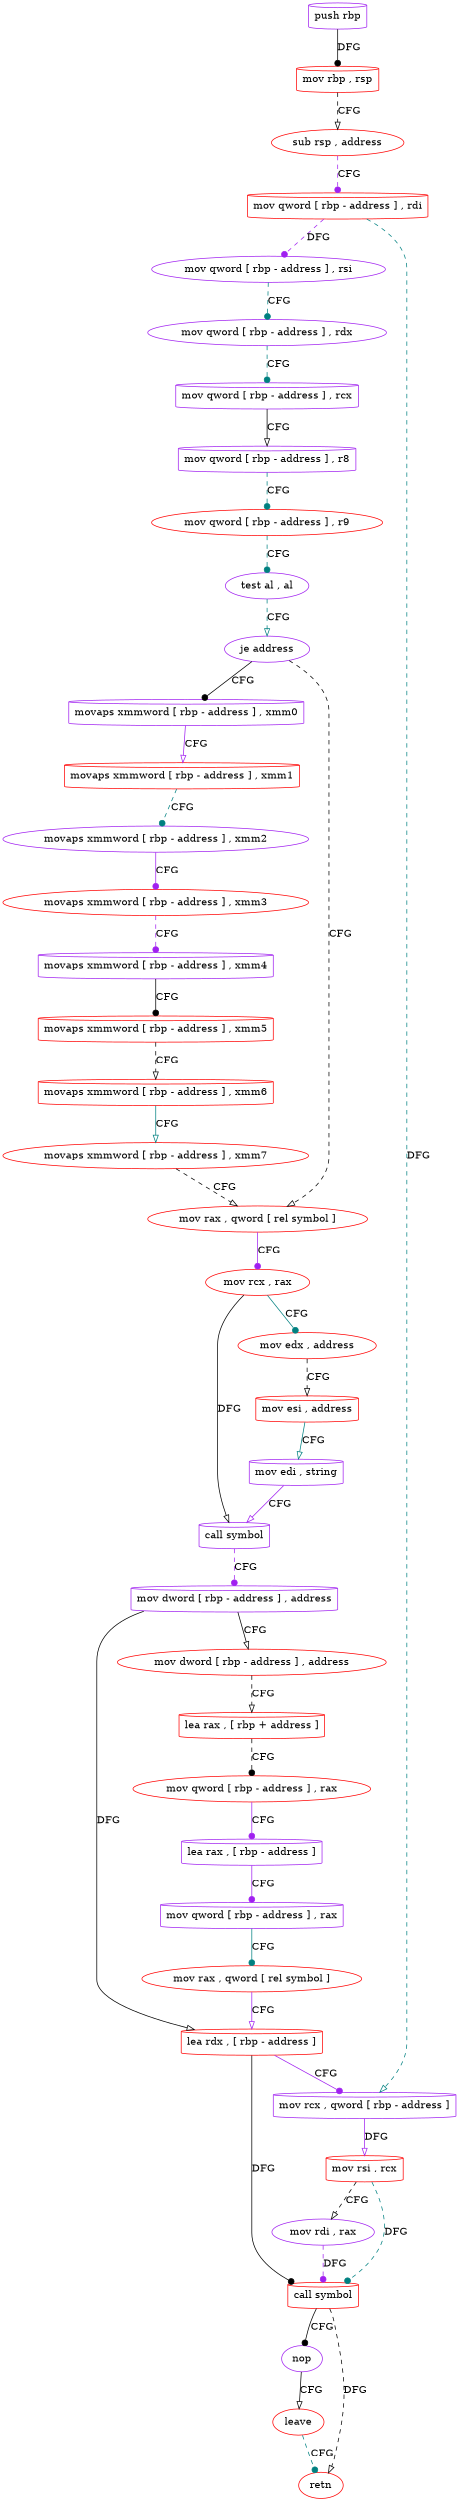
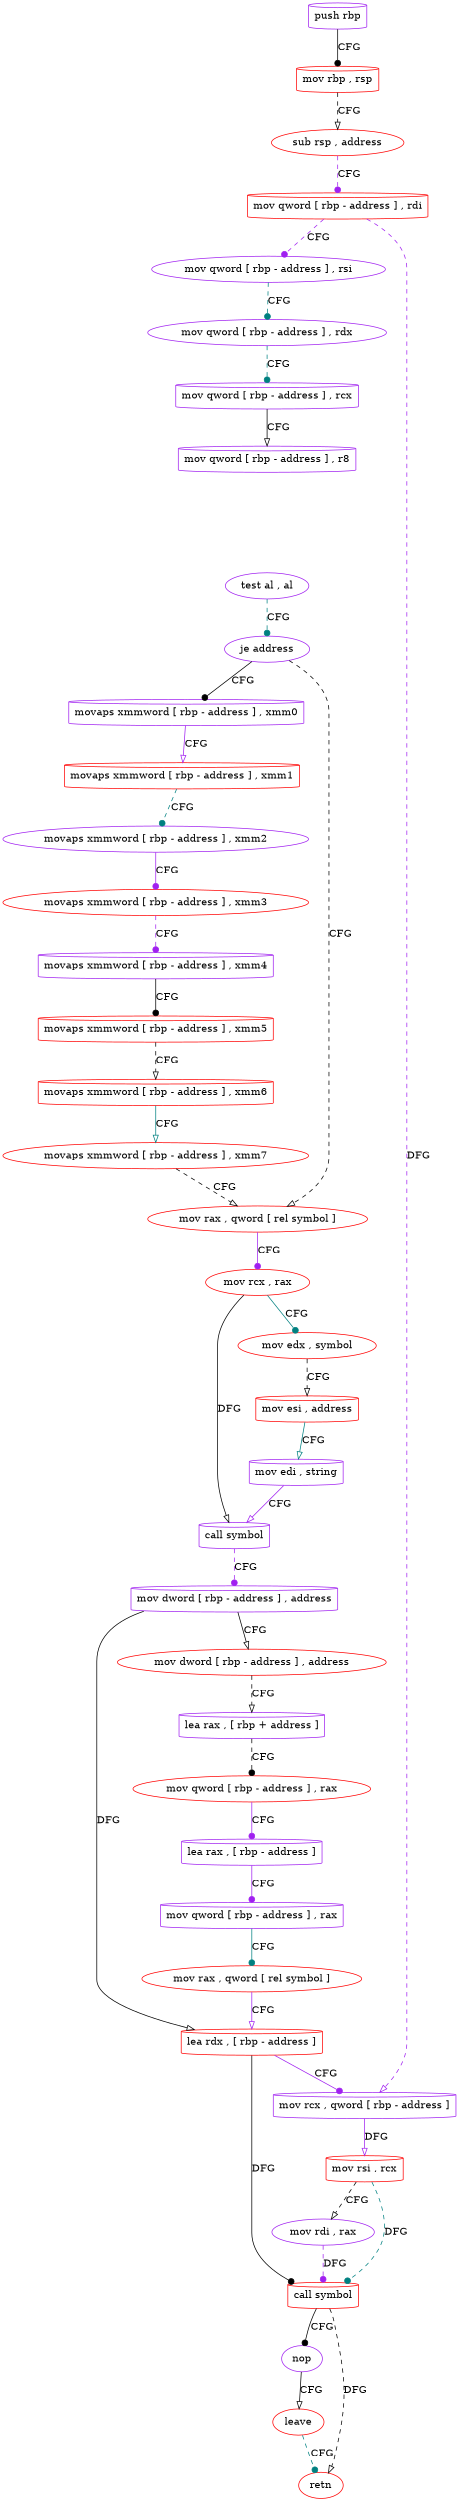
edge "push rbp" -> "mov rbp , rsp": label "DFG" -> "CFG"
edge "mov qword [ rbp - address ] , rdi" -> "mov qword [ rbp - address ] , rsi": label "DFG" -> "CFG"
node "mov qword [ rbp - address ] , r9": removed
edge "test al , al" -> "je address": arrowhead onormal -> dot
edge "mov qword [ rbp - address ] , rdi" -> "mov rcx , qword [ rbp - address ]": color teal -> purple
node "mov edx , address": label "mov edx , address" -> "mov edx , symbol"
node "lea rax , [ rbp + address ]": color red -> purple
